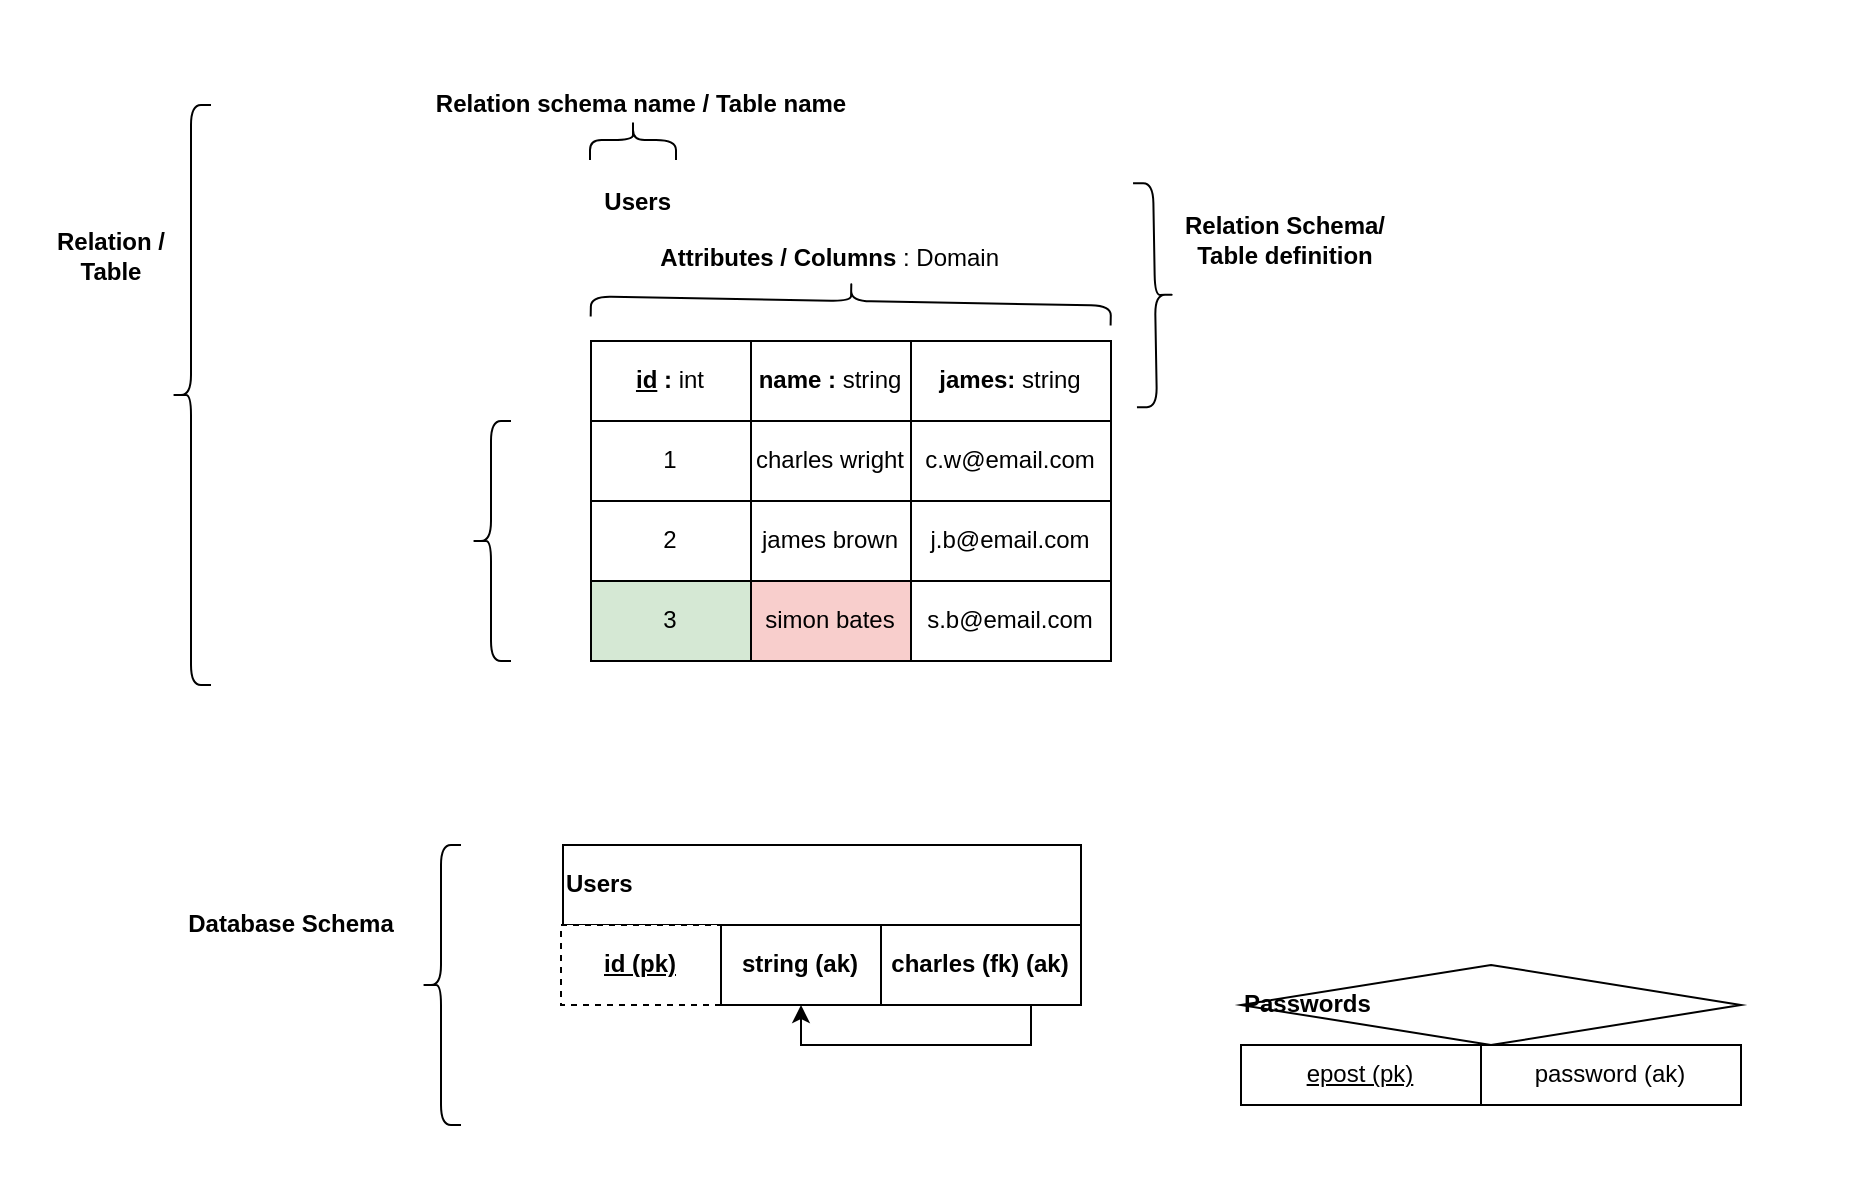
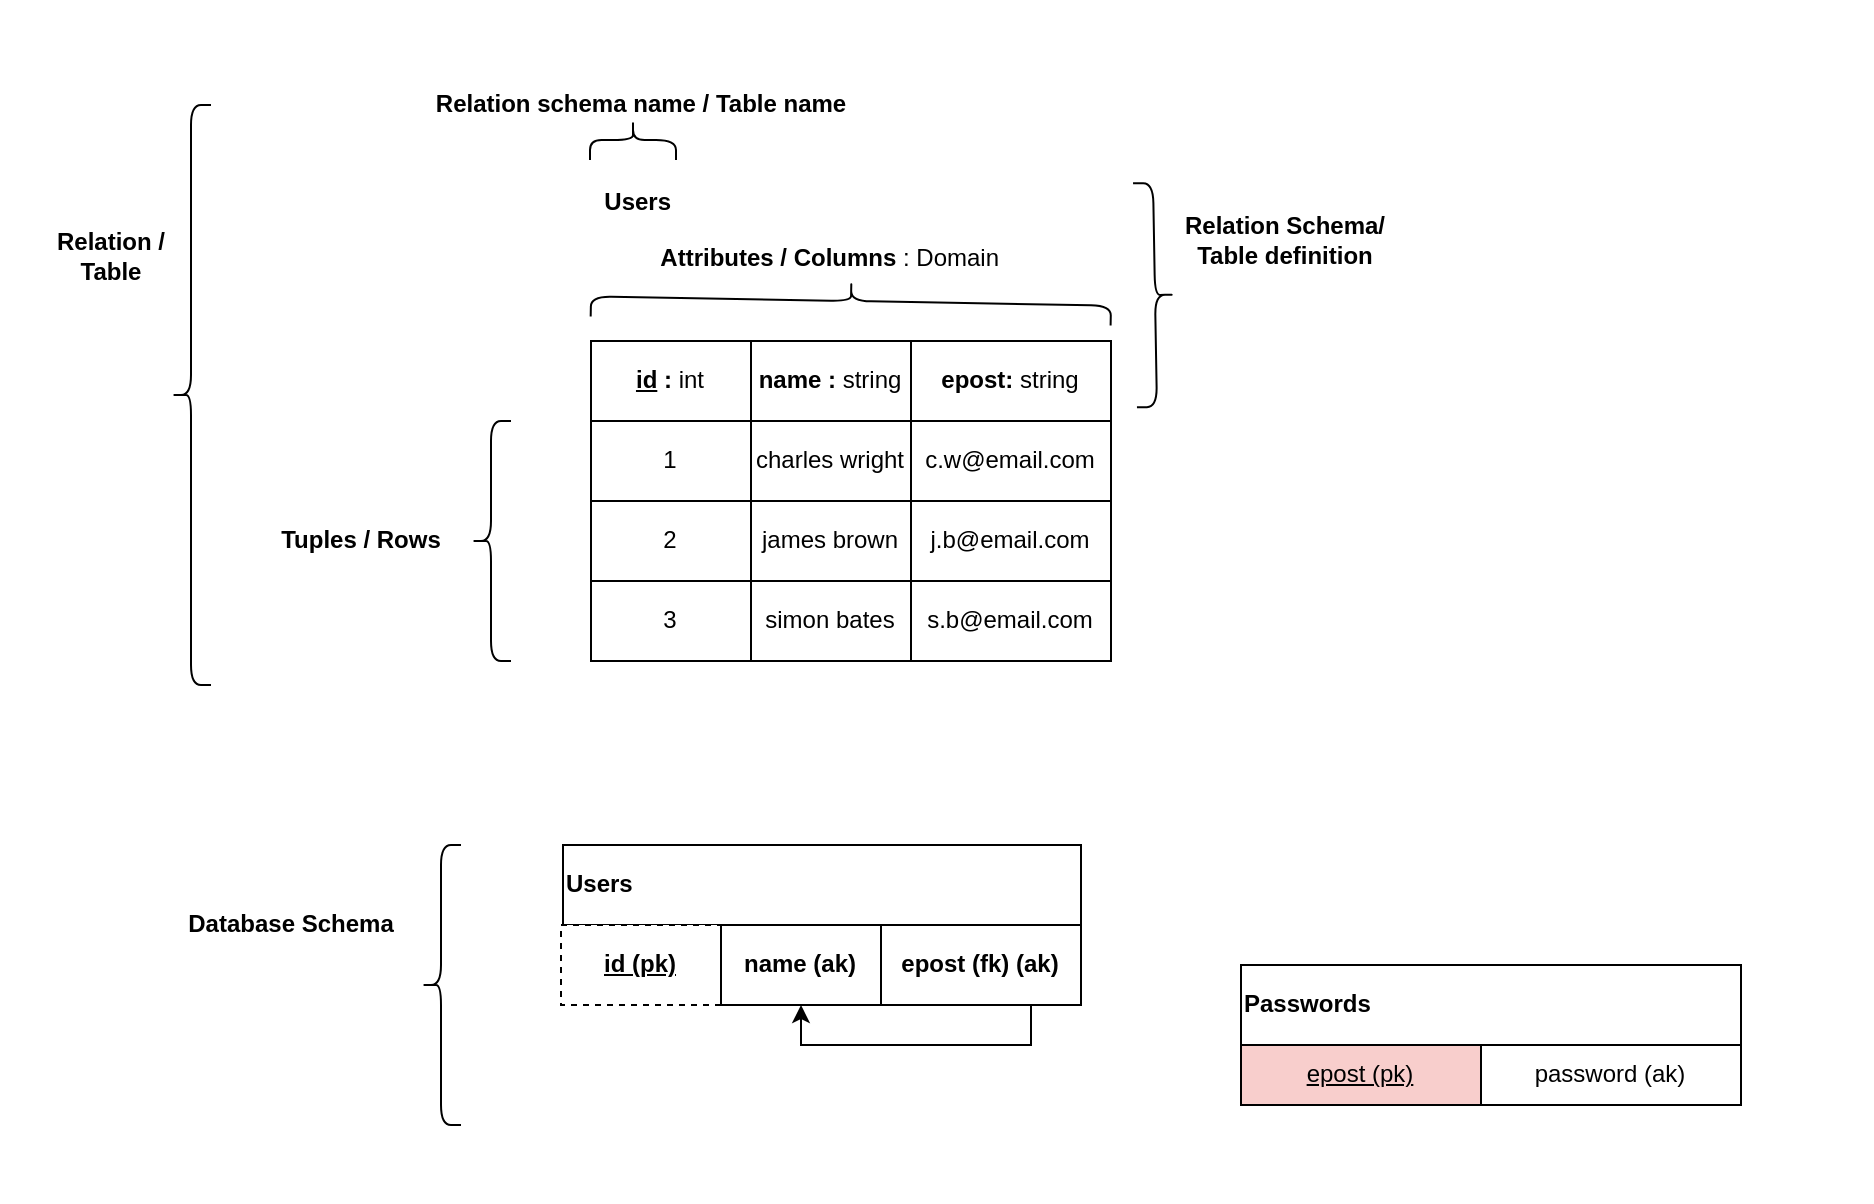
node "james: string": label "james: string" -> "epost: string"
node "Tuples / Rows": added
node "3": fillcolor #d5e8d4 -> #ffffff
node "simon bates": fillcolor #f8cecc -> #ffffff
node "string (ak)": label "string (ak)" -> "name (ak)"
node "charles (fk) (ak)": label "charles (fk) (ak)" -> "epost (fk) (ak)"
node "Passwords": shape diamond -> rectangle
node "epost (pk)": fillcolor #ffffff -> #f8cecc
